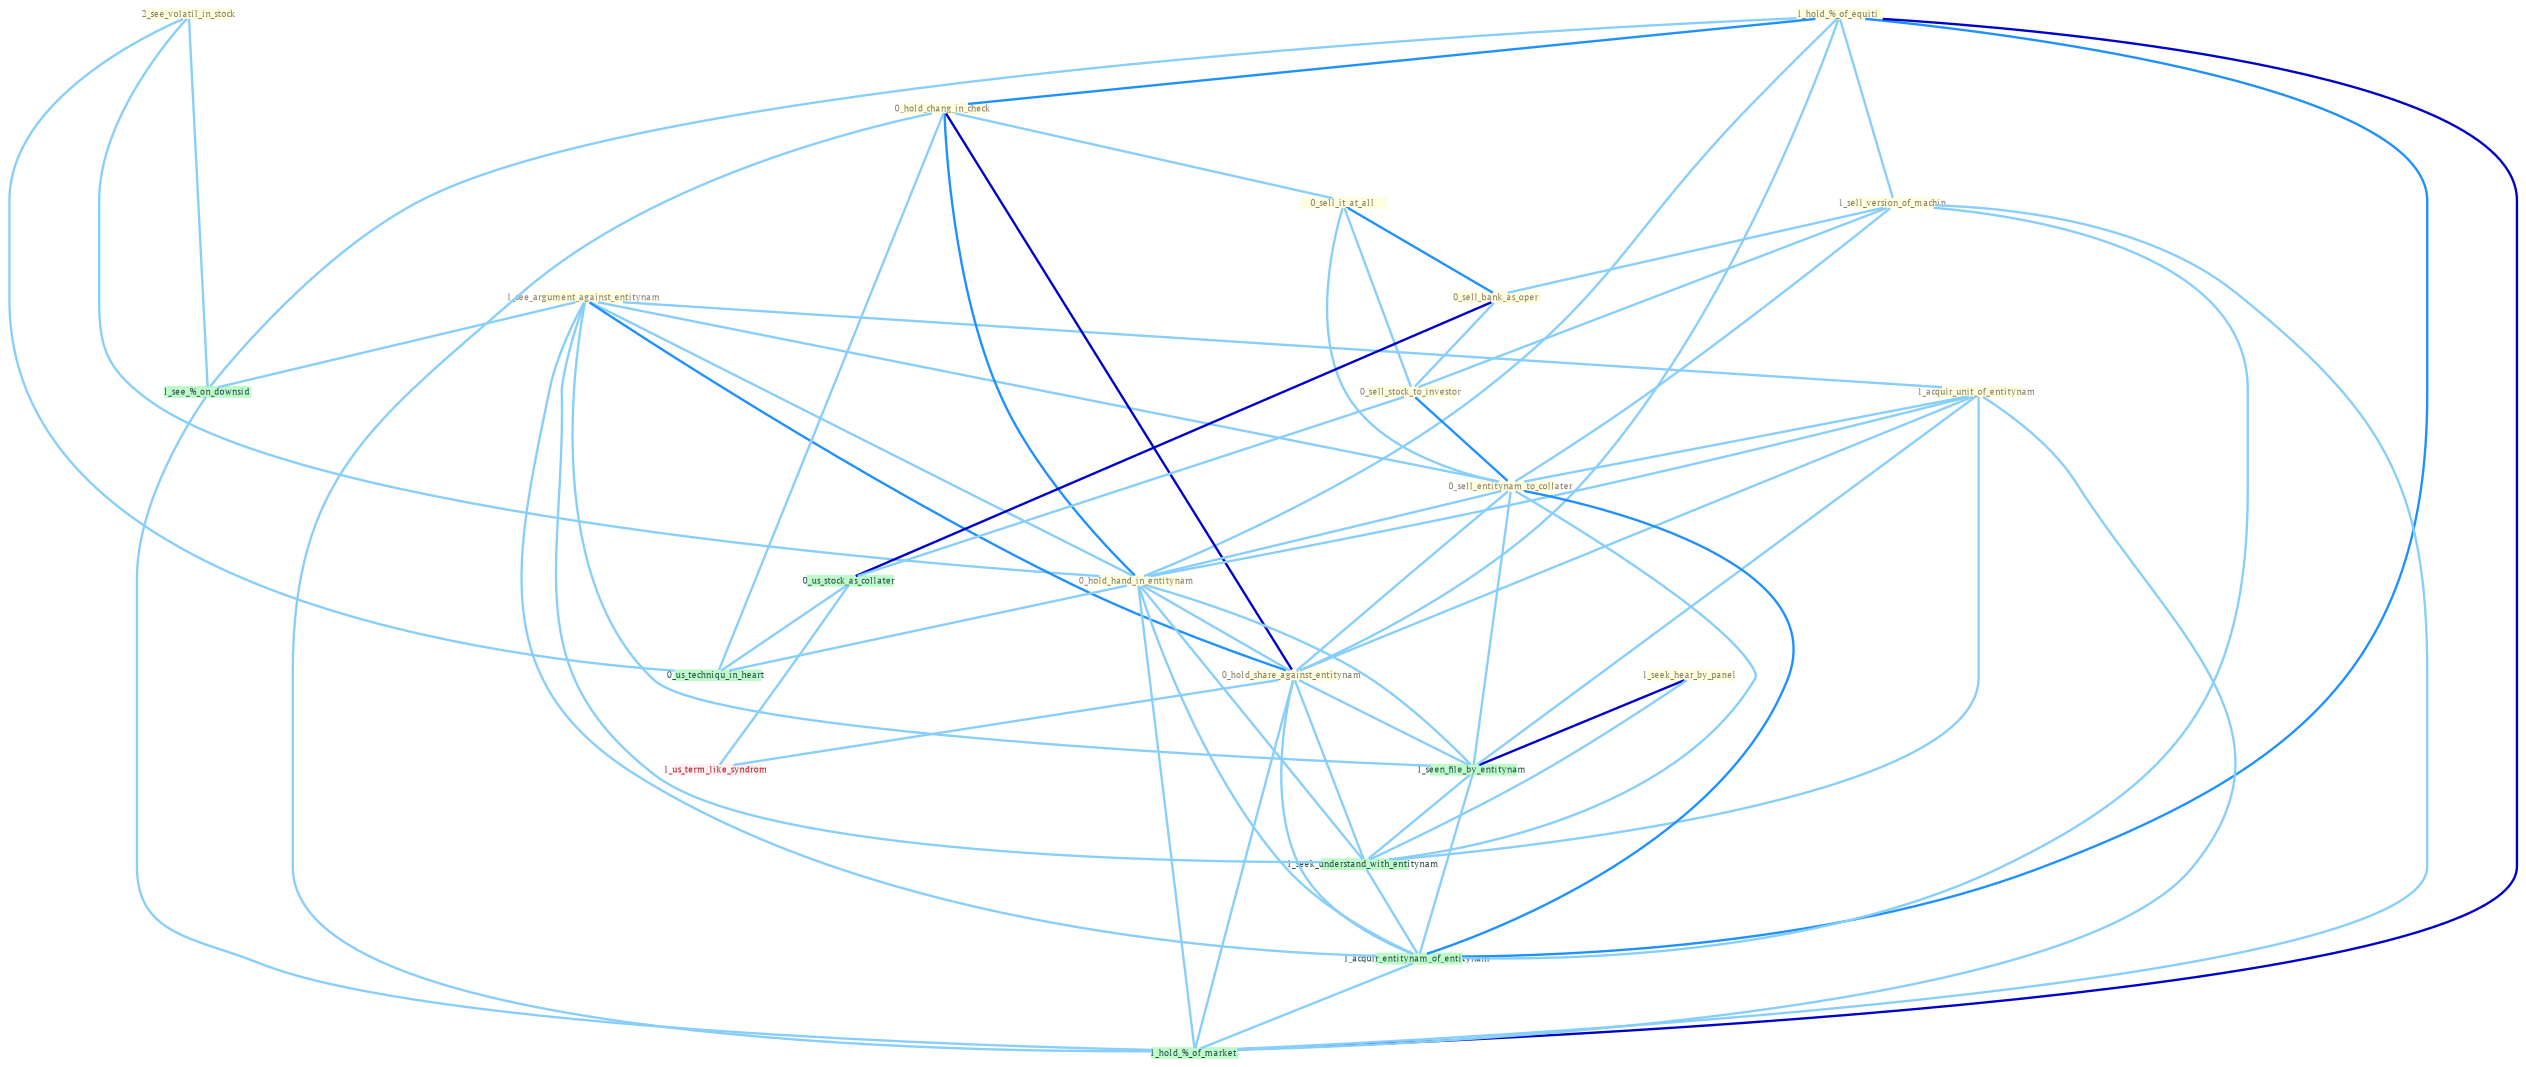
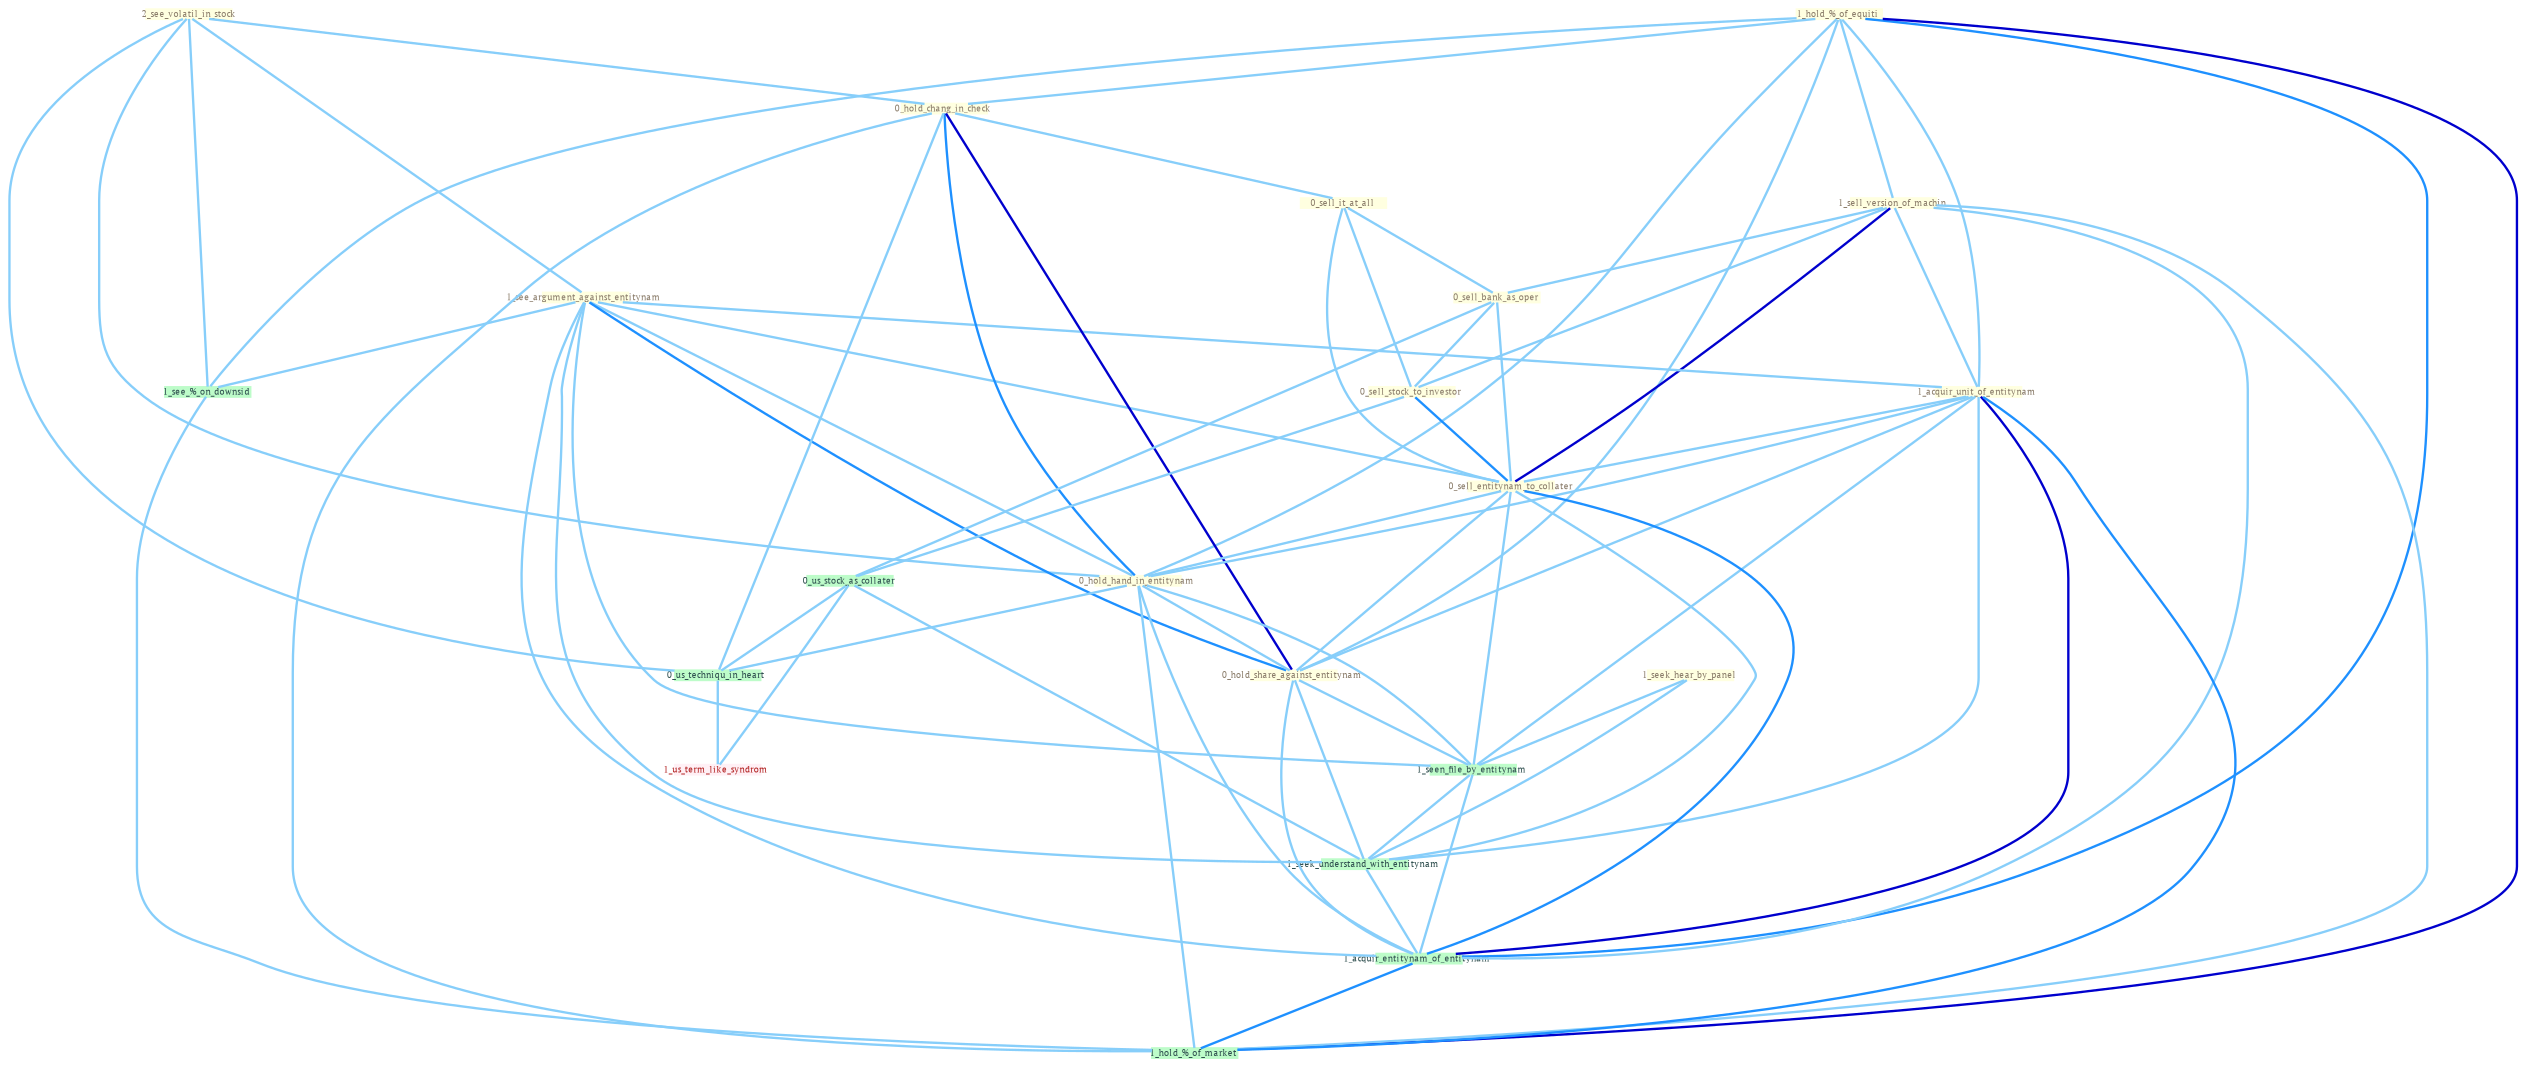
edge "2_see_volatil_in_stock" -- "0_hold_chang_in_check": added
edge "1_hold_%_of_equiti" -- "0_hold_chang_in_check": color #1e90ff -> #87cefa
edge "2_see_volatil_in_stock" -- "1_see_argument_against_entitynam": added
edge "1_hold_%_of_equiti" -- "1_acquir_unit_of_entitynam": added
edge "0_sell_it_at_all" -- "0_sell_bank_as_oper": color #1e90ff -> #87cefa
edge "1_sell_version_of_machin" -- "1_acquir_unit_of_entitynam": added
edge "1_sell_version_of_machin" -- "0_sell_entitynam_to_collater": color #87cefa -> #0000cd
edge "0_sell_bank_as_oper" -- "0_sell_entitynam_to_collater": added
edge "0_sell_bank_as_oper" -- "0_us_stock_as_collater": color #0000cd -> #87cefa
edge "0_hold_share_against_entitynam" -- "1_us_term_like_syndrom": now "0_us_techniqu_in_heart" -- "1_us_term_like_syndrom"
edge "0_hold_hand_in_entitynam" -- "1_seek_understand_with_entitynam": now "0_us_stock_as_collater" -- "1_seek_understand_with_entitynam"
edge "1_seek_hear_by_panel" -- "1_seen_file_by_entitynam": color #0000cd -> #87cefa
edge "0_hold_share_against_entitynam" -- "1_hold_%_of_market": removed
edge "1_acquir_unit_of_entitynam" -- "1_acquir_entitynam_of_entitynam": added
edge "1_acquir_unit_of_entitynam" -- "1_hold_%_of_market": color #87cefa -> #1e90ff
edge "1_acquir_entitynam_of_entitynam" -- "1_hold_%_of_market": color #87cefa -> #1e90ff
